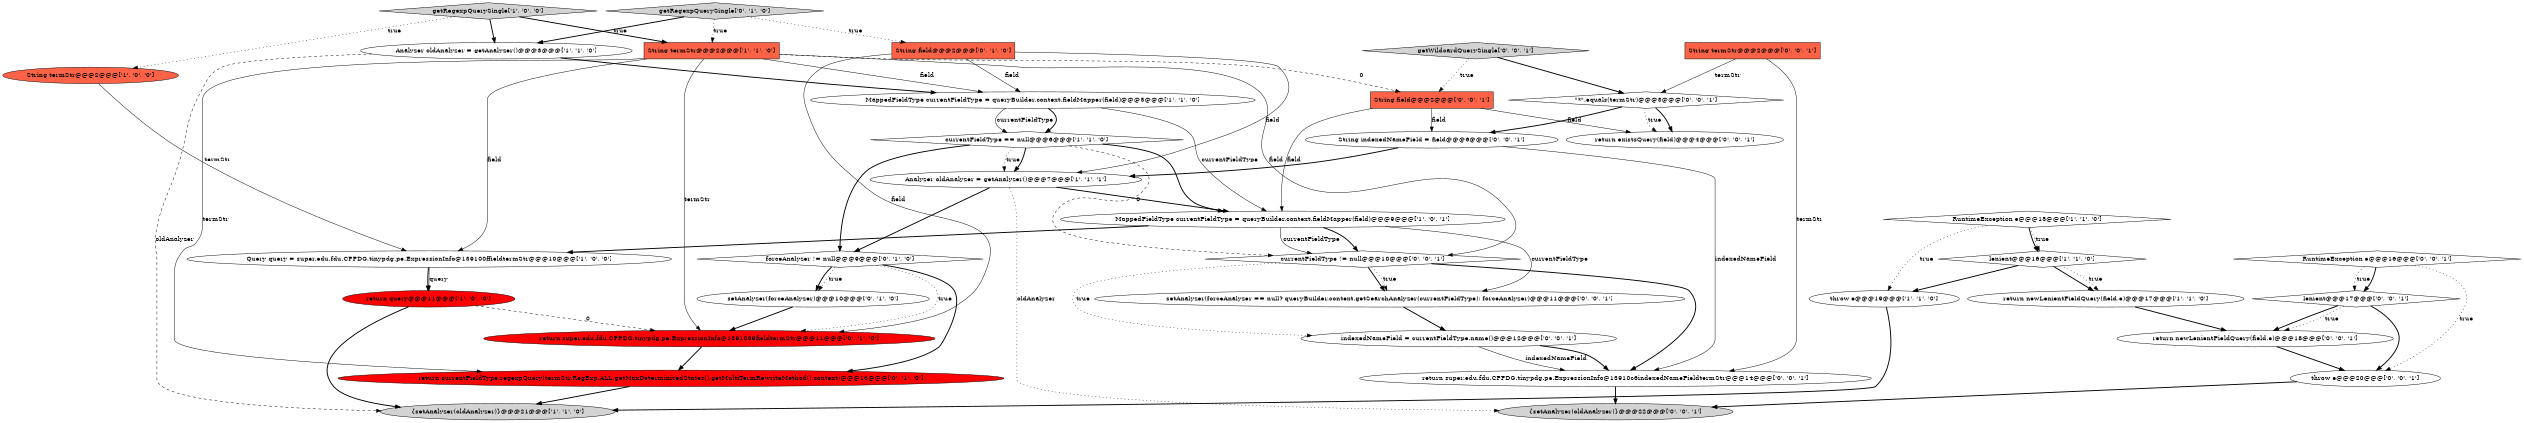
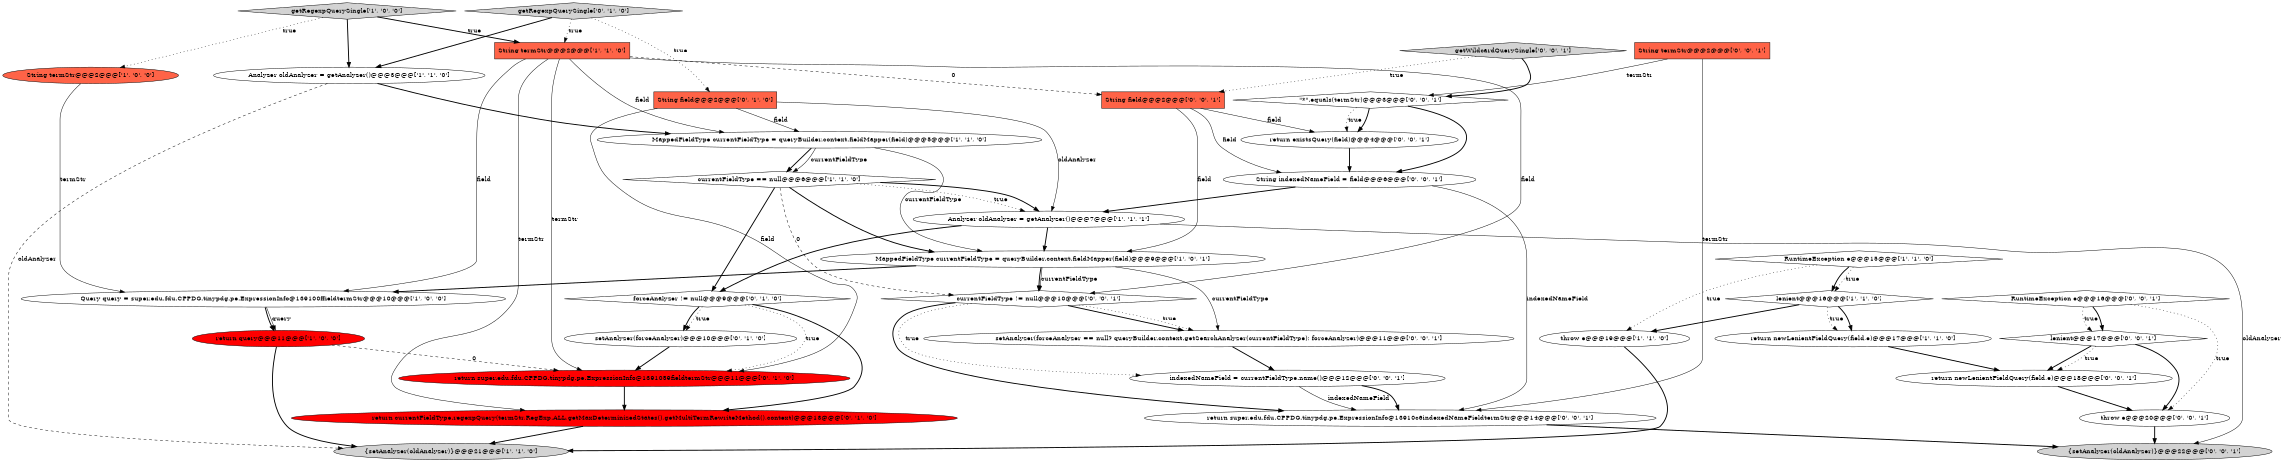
edge "String field@@@2@@@['0', '1', '0']" -> "Analyzer oldAnalyzer = getAnalyzer()@@@7@@@['1', '1', '1']": label "field" -> "oldAnalyzer"
edge "return existsQuery(field)@@@4@@@['0', '0', '1']" -> "String indexedNameField = field@@@6@@@['0', '0', '1']": added
edge "Analyzer oldAnalyzer = getAnalyzer()@@@7@@@['1', '1', '1']" -> "{setAnalyzer(oldAnalyzer)}@@@22@@@['0', '0', '1']": style dotted -> solid
